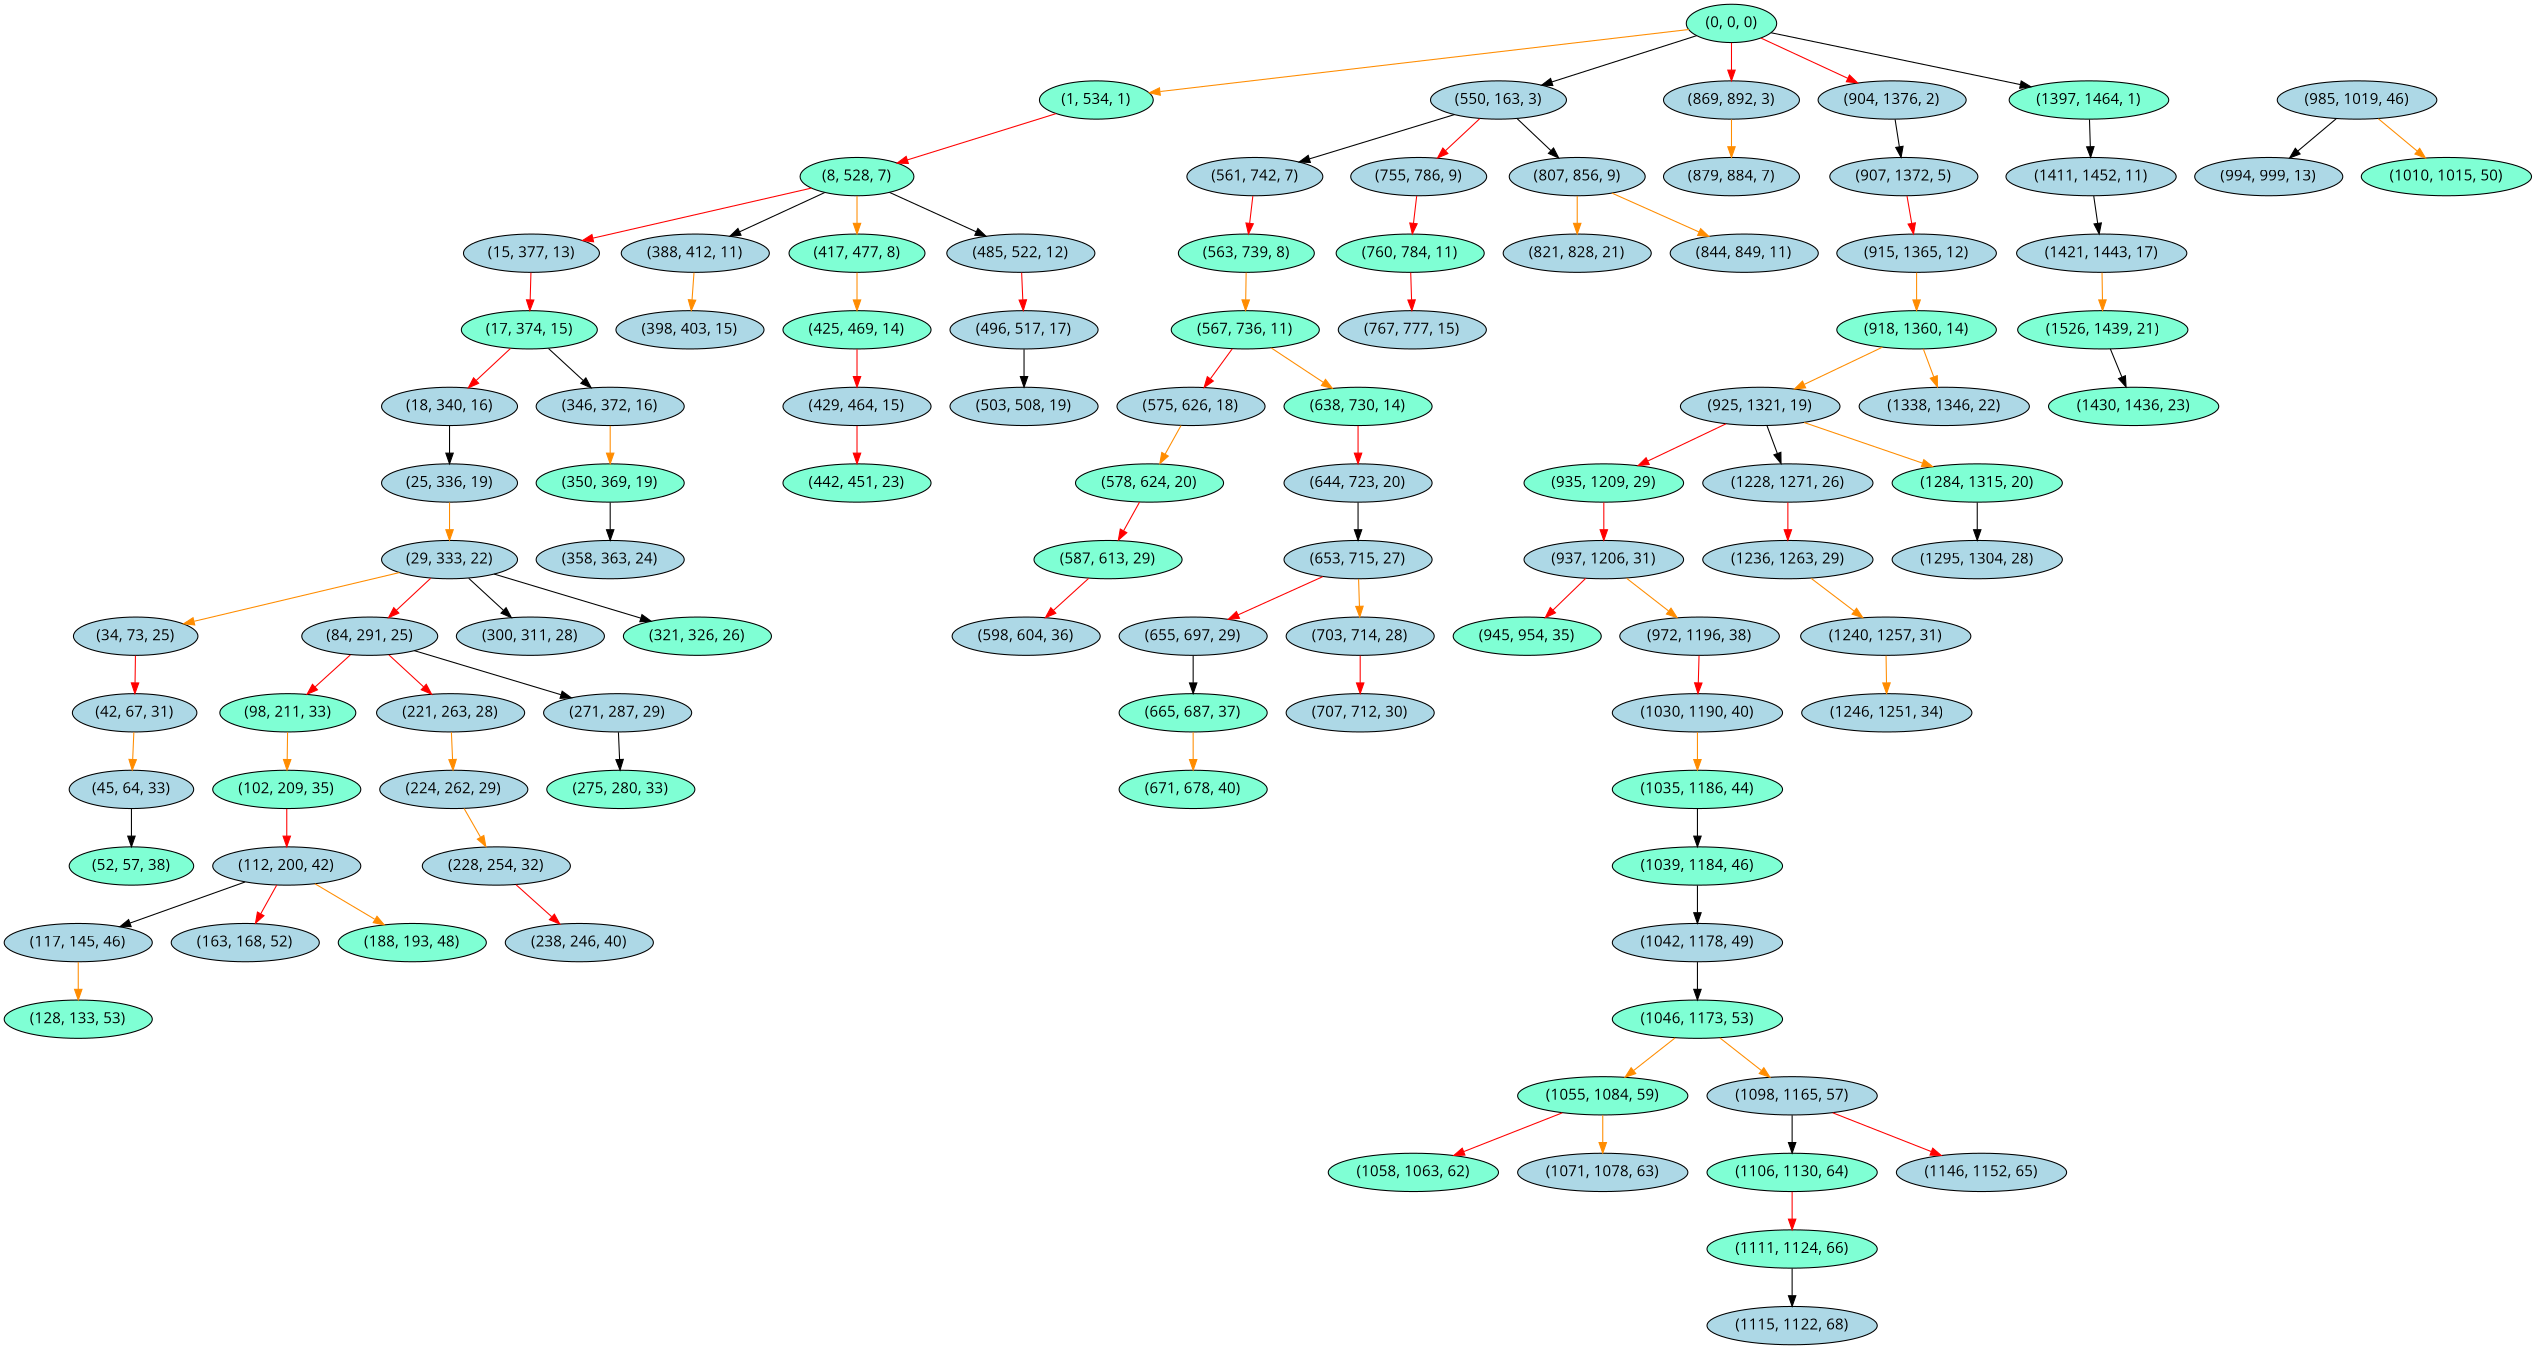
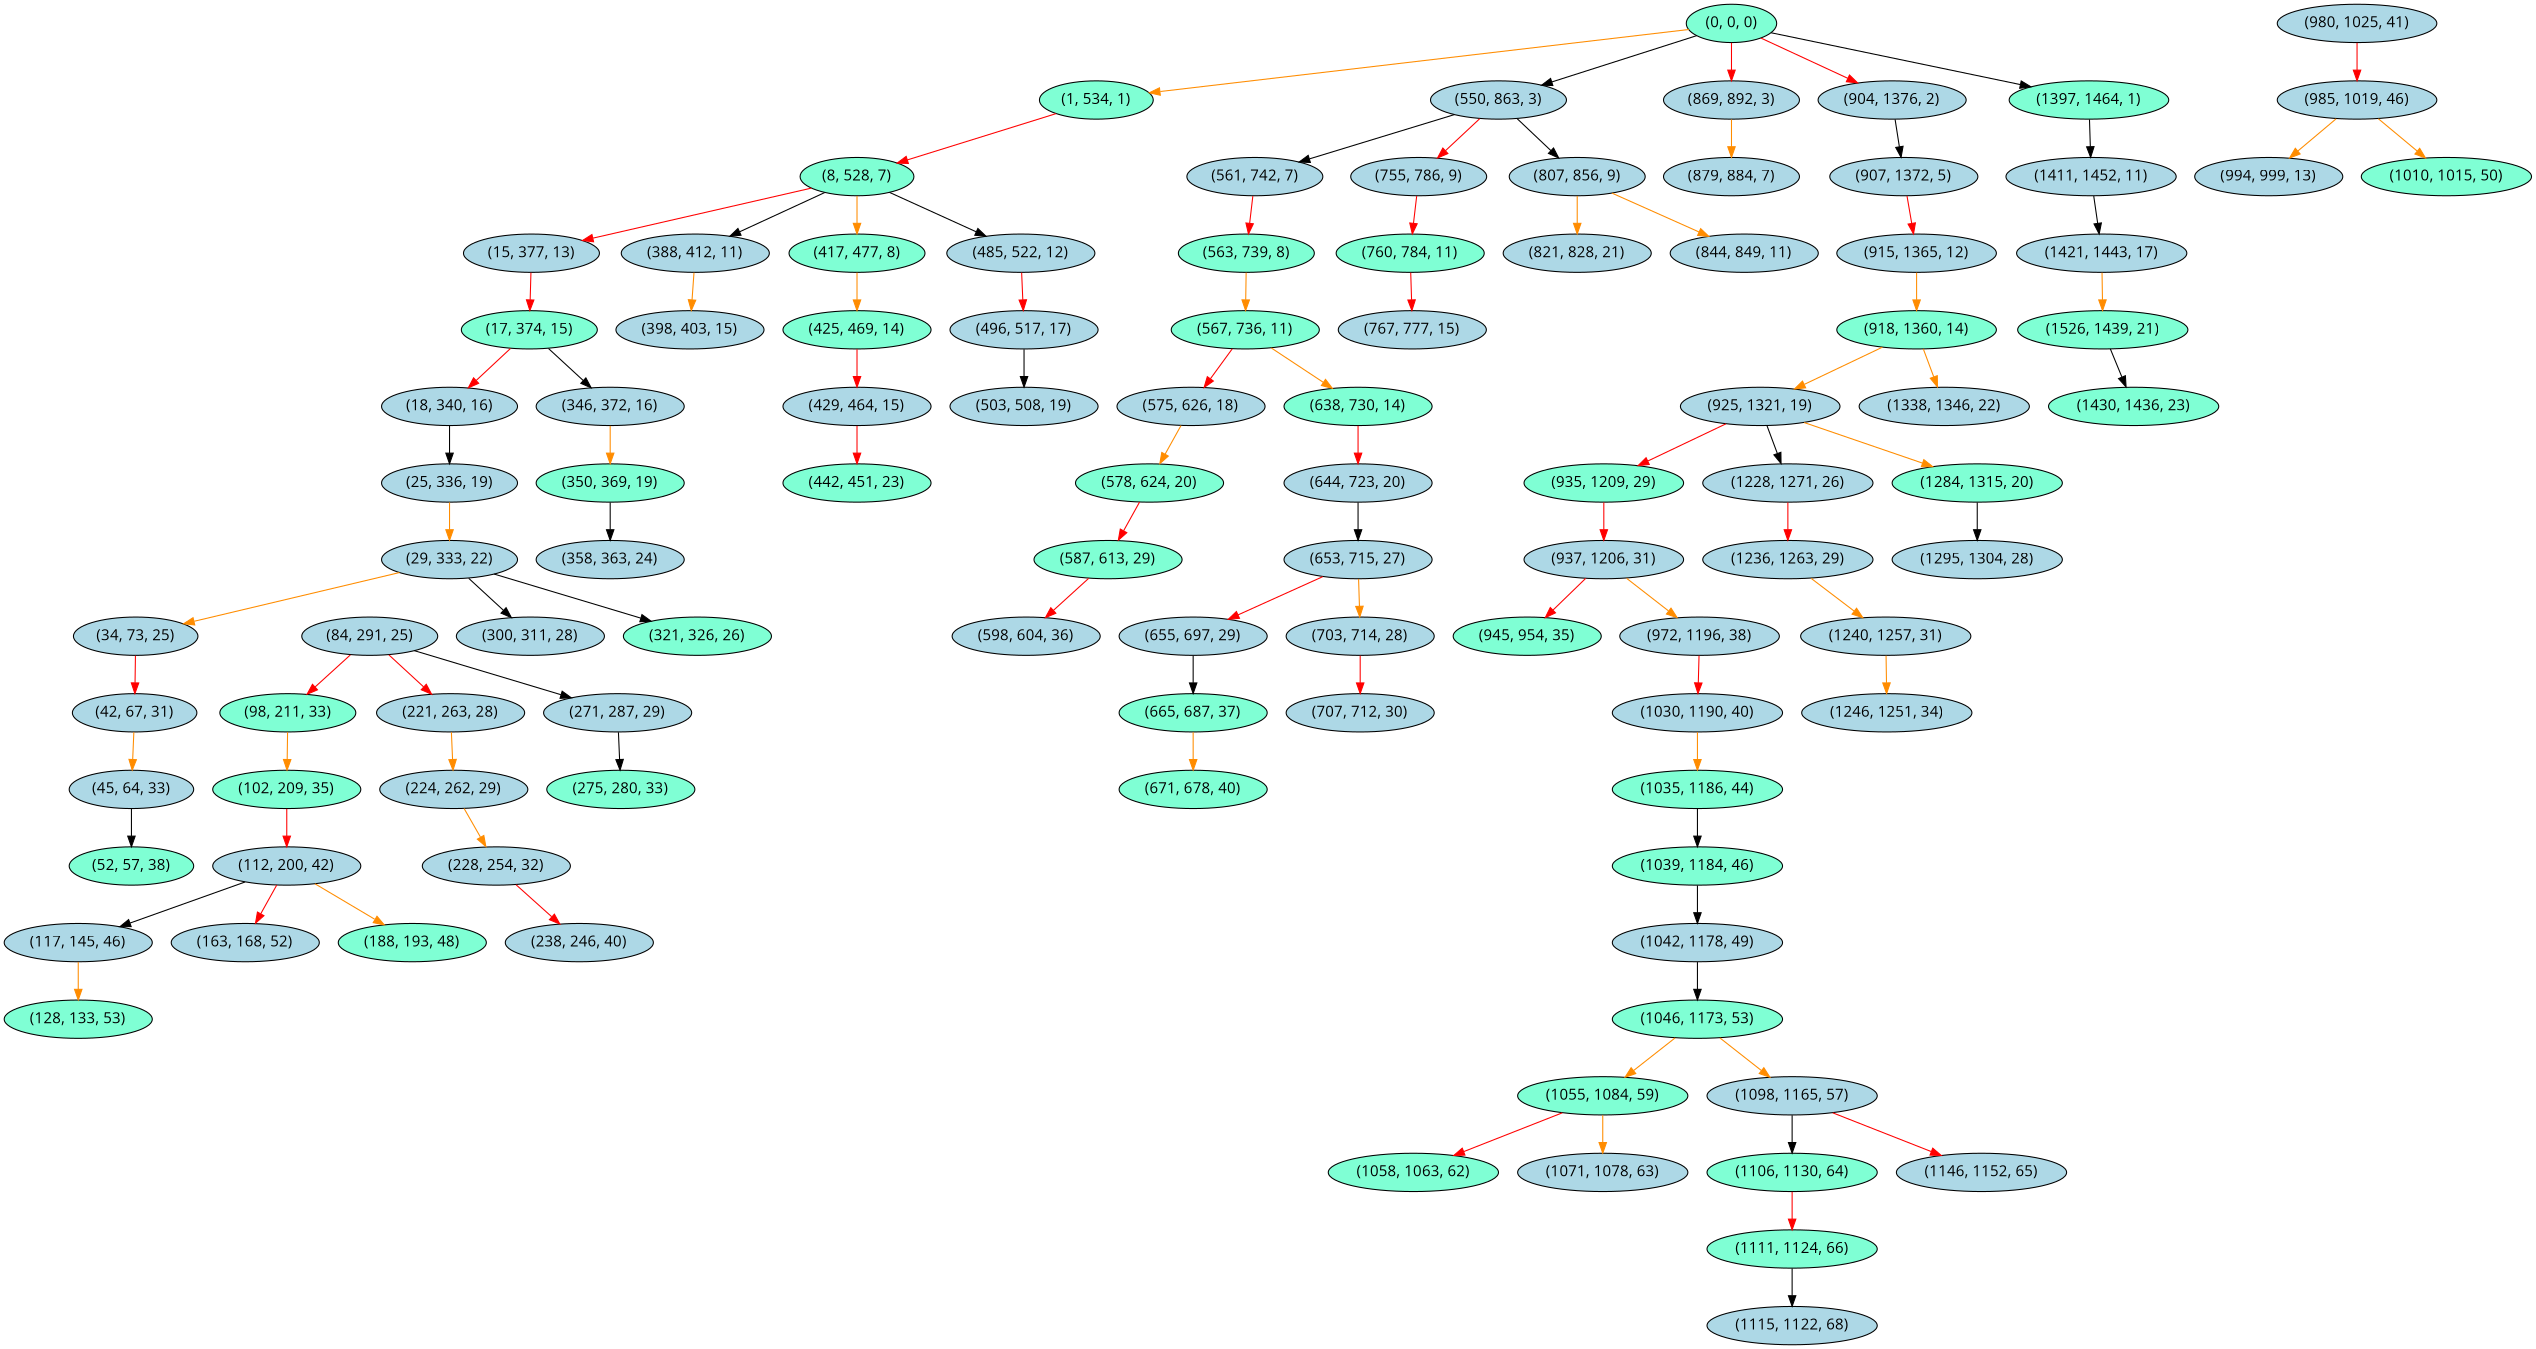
node "(980, 1025, 41)": added
node "(550, 163, 3)": label "(550, 163, 3)" -> "(550, 863, 3)"
edge "(985, 1019, 46)" -> "(994, 999, 13)": color black -> darkorange
edge "(29, 333, 22)" -> "(84, 291, 25)": removed
